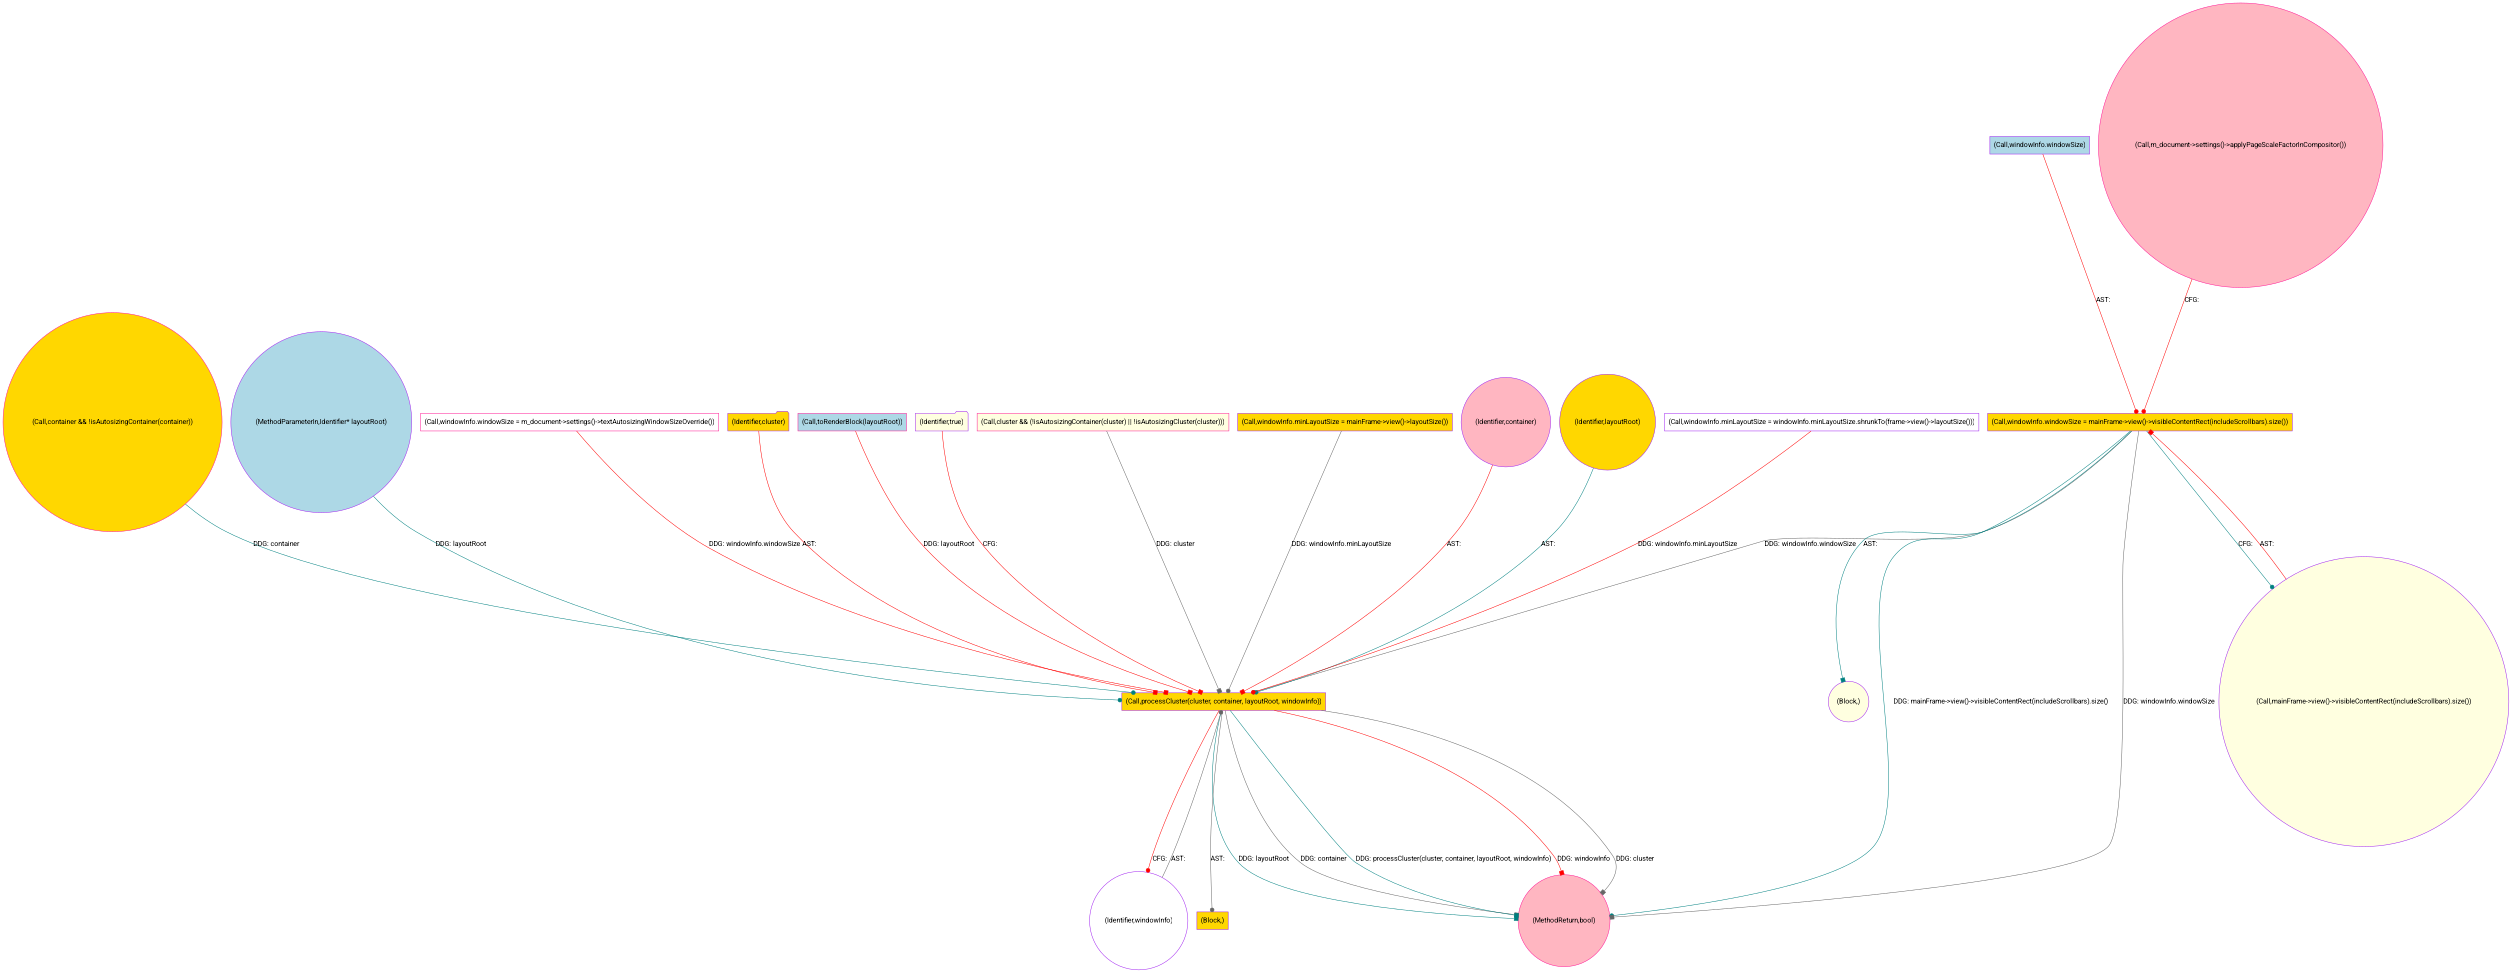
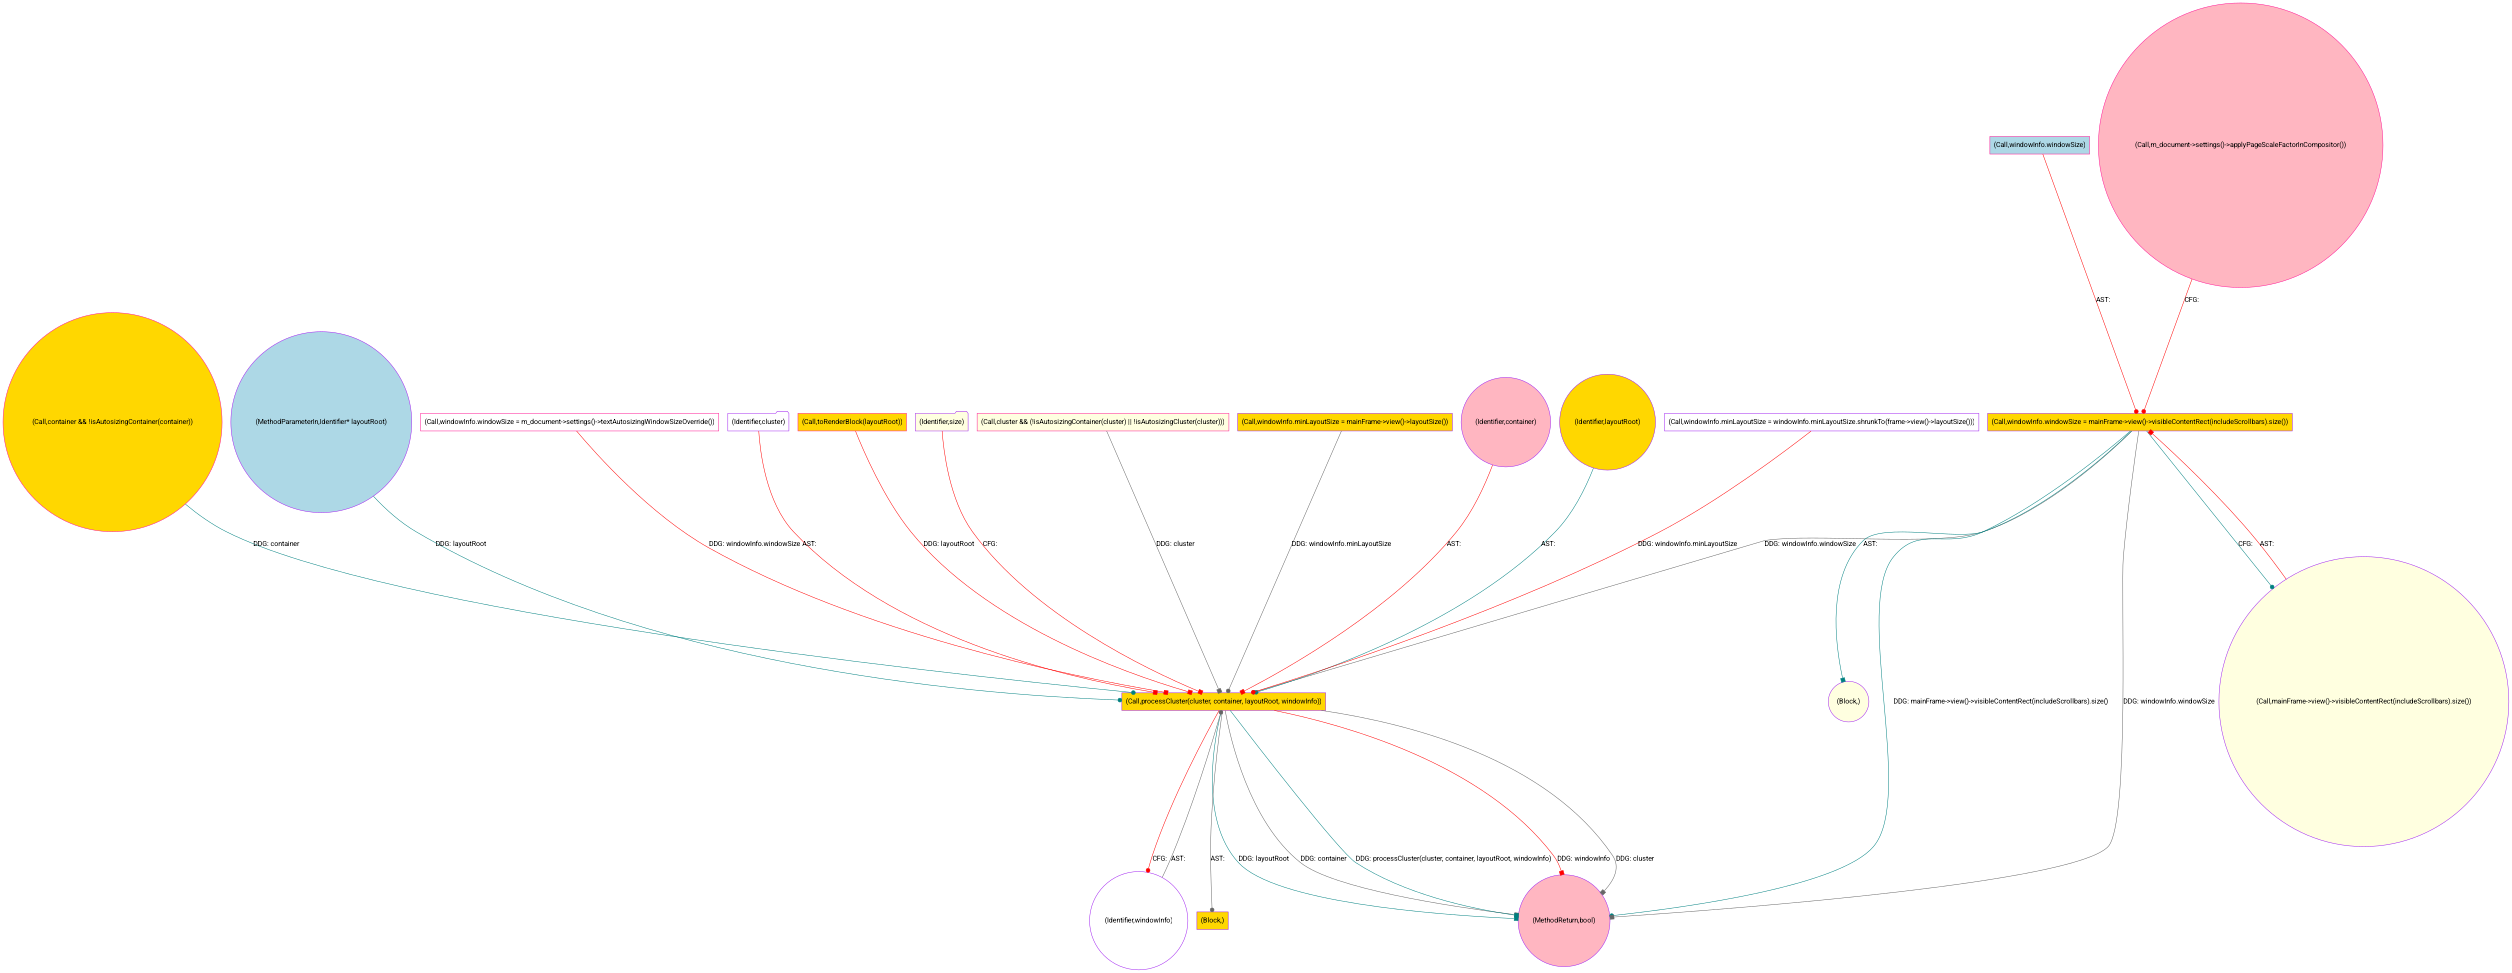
node "(Call,windowInfo.windowSize)": color purple -> deeppink
node "(Identifier,cluster)": fillcolor gold -> white
node "(Call,toRenderBlock(layoutRoot))": fillcolor lightblue -> gold
node "(Identifier,true)": label "(Identifier,true)" -> "(Identifier,size)"
node "(MethodReturn,bool)": color deeppink -> purple
